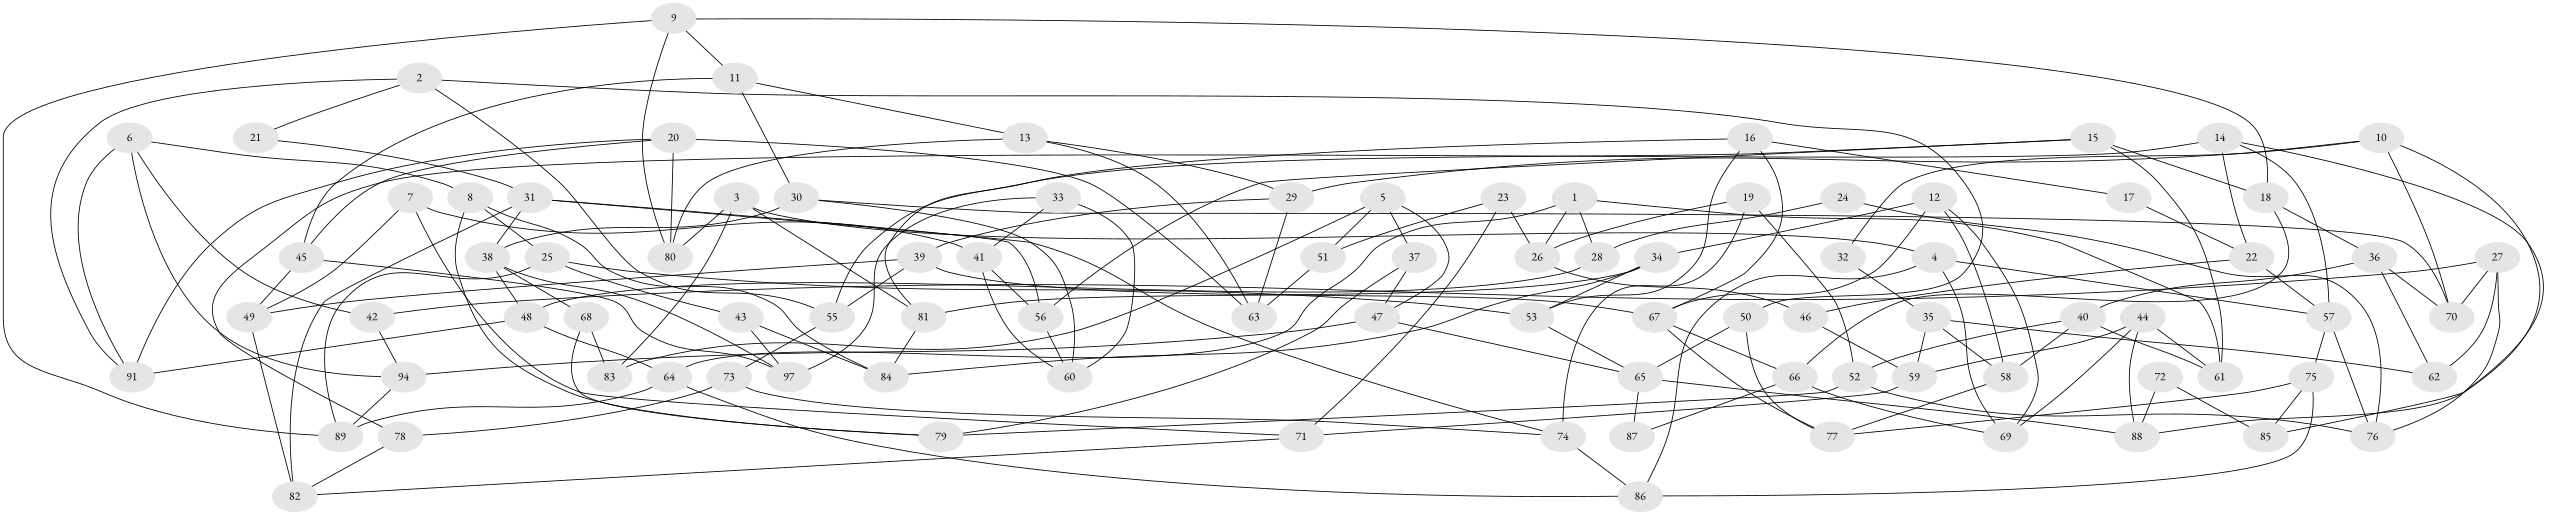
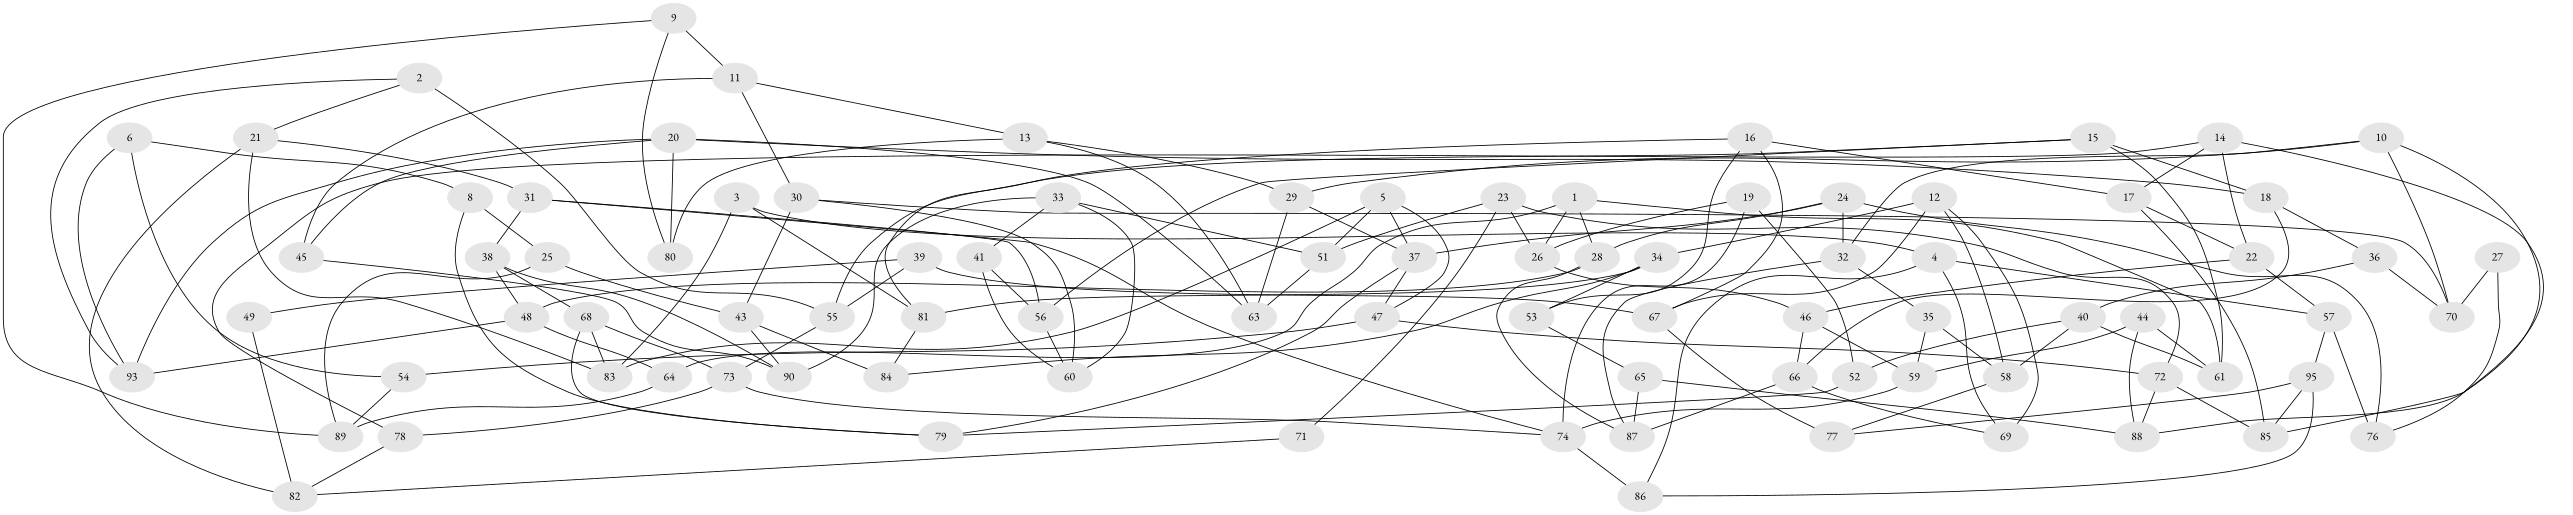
edge "9" -- "18": now "20" -- "18"
node "7": removed
edge "29" -- "39": now "29" -- "37"
edge "14" -- "57": now "14" -- "17"
edge "30" -- "38": now "30" -- "43"
edge "33" -- "51": added
edge "24" -- "37": added
edge "23" -- "72": added
edge "3" -- "80": removed
edge "24" -- "32": added
edge "45" -- "49": removed
edge "8" -- "84": removed
edge "25" -- "53": removed
edge "31" -- "82": now "21" -- "82"
edge "21" -- "83": added
edge "32" -- "87": added
edge "17" -- "85": added
node "42": removed
node "50": removed
edge "28" -- "87": added
edge "68" -- "73": added
edge "47" -- "65": now "47" -- "72"
edge "67" -- "66": now "46" -- "66"
node "91": label "91" -> "93"
node "94": label "94" -> "54"
node "97": label "97" -> "90"
node "75": label "75" -> "95"
node "62": removed
edge "44" -- "69": removed
edge "59" -- "71": now "59" -- "74"
edge "52" -- "76": removed
edge "64" -- "86": removed
